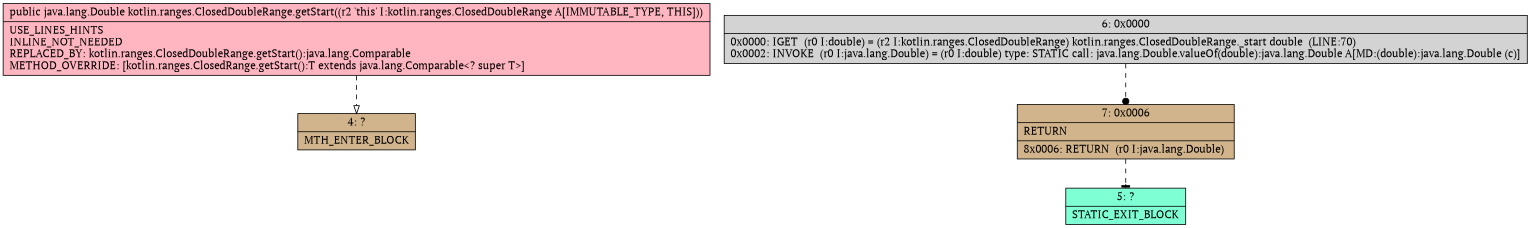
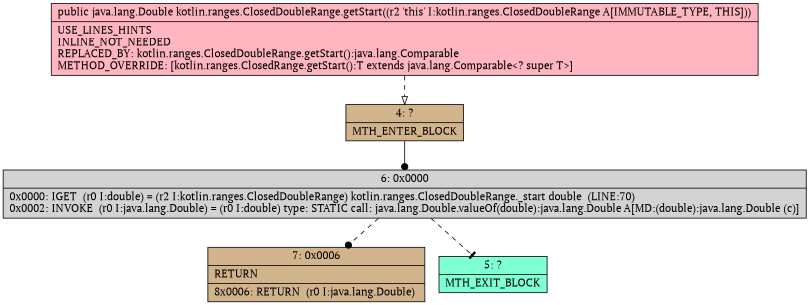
edge "4: ?" -> "6: 0x0000": added
edge "7: 0x0006" -> "5: ?": now "6: 0x0000" -> "5: ?"
node "5: ?": text "STATIC_EXIT_BLOCK" -> "MTH_EXIT_BLOCK"
